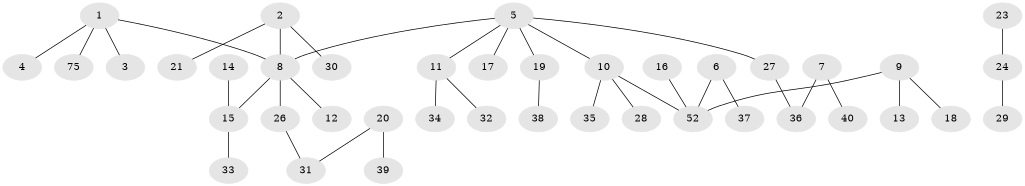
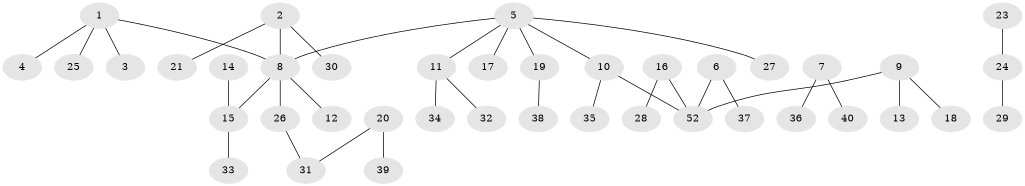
node "75": label "75" -> "25"
edge "10" -- "28": now "16" -- "28"
edge "27" -- "36": removed
